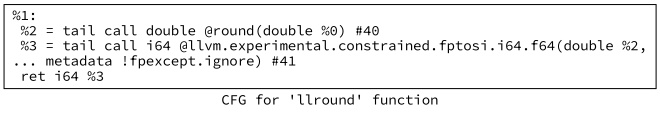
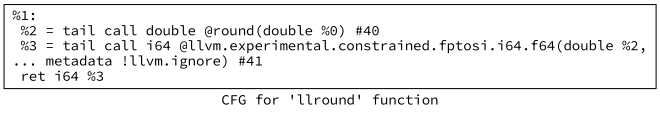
node "%1:": text "... metadata !fpexcept.ignore) #41" -> "... metadata !llvm.ignore) #41"
